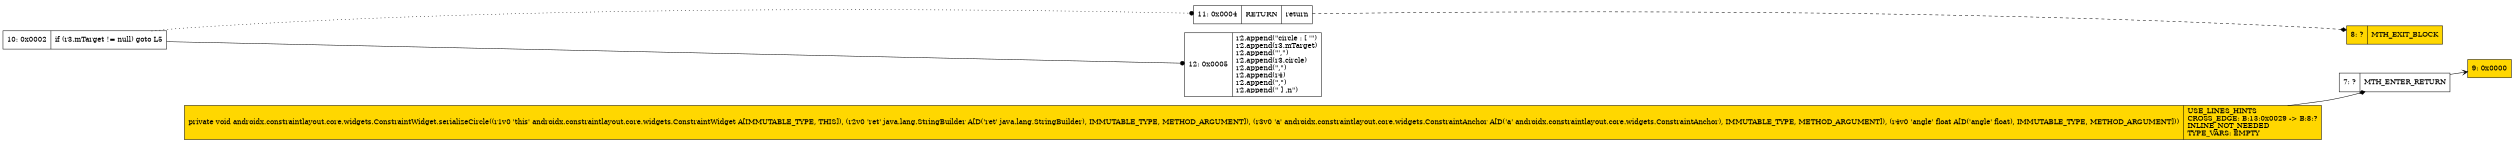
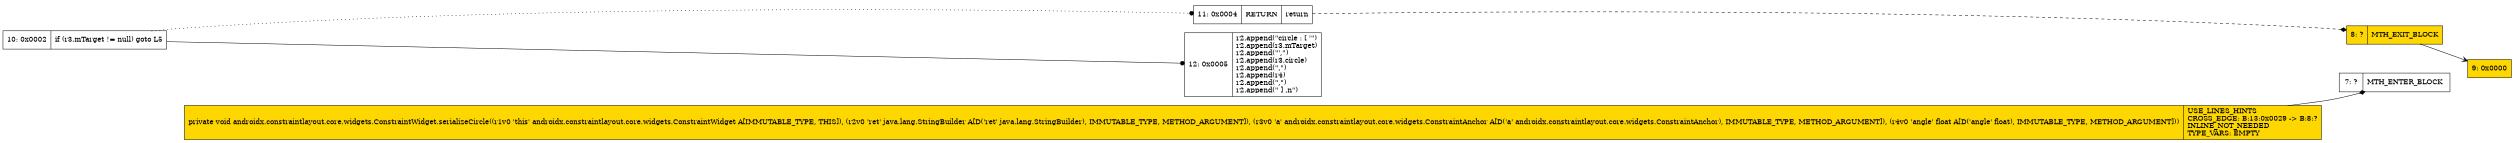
edge "7: ?" -> "9: 0x0000": now "8: ?" -> "9: 0x0000"
node "7: ?": text "MTH_ENTER_RETURN" -> "MTH_ENTER_BLOCK"
